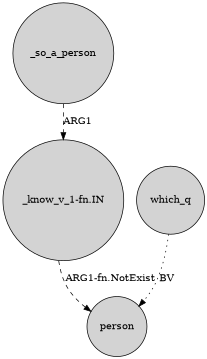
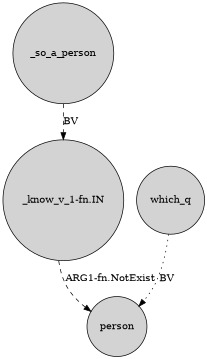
edge "_so_a_person" -> "_know_v_1-fn.IN": label "ARG1" -> "BV"
